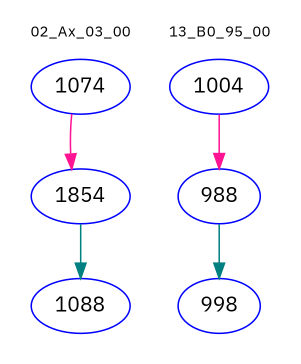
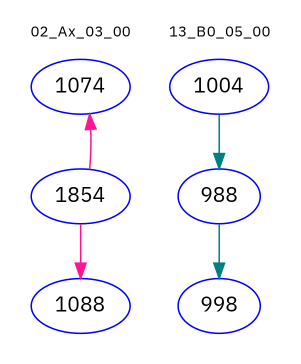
cluster "13_B0_95_00": label "13_B0_95_00" -> "13_B0_05_00"
edge "1074" -> "1854": reversed
edge "1004" -> "988": color deeppink -> teal
edge "1854" -> "1088": color teal -> deeppink
